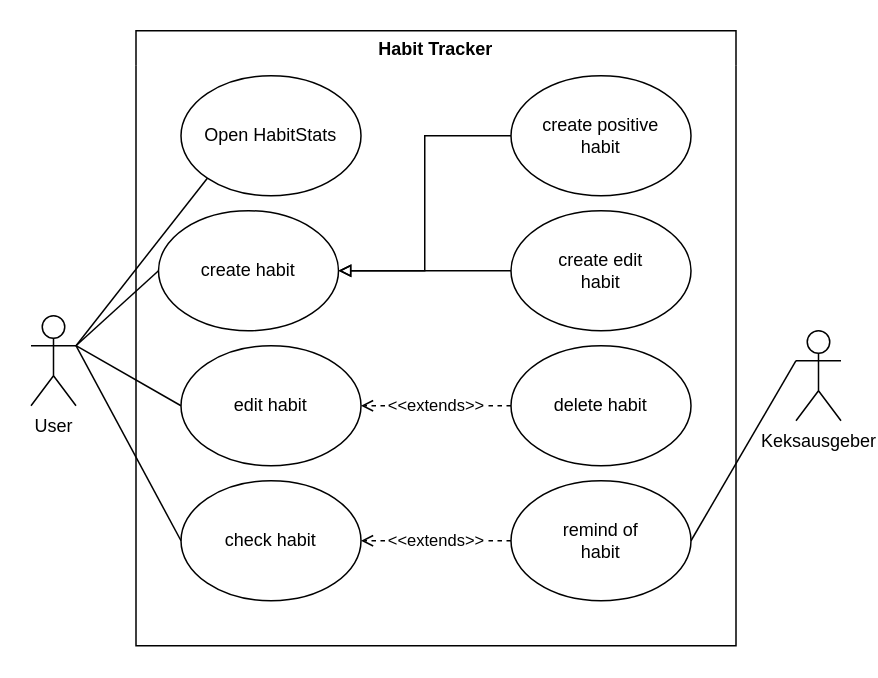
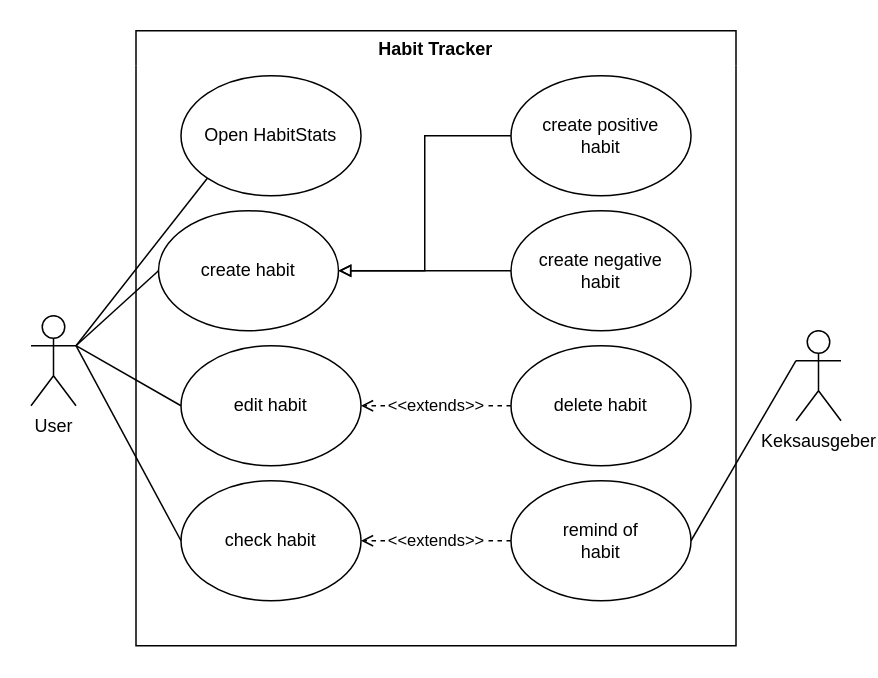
node "create edit habit": label "create edit habit" -> "create negative habit"
